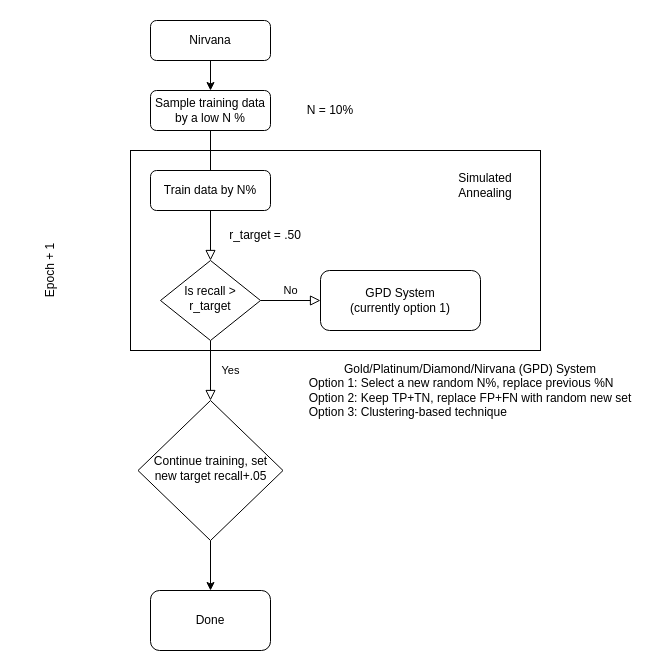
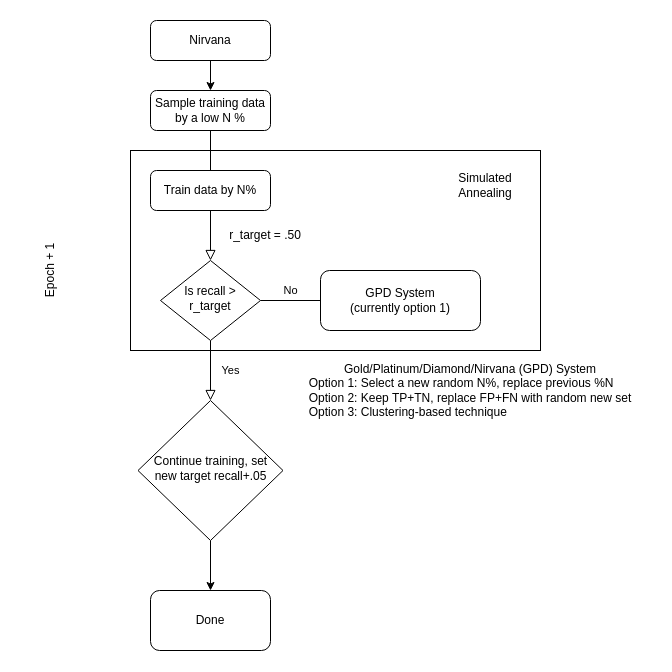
node "N = 10%": removed
edge "Is recall > r_target" -> "GPD System (currently option 1)": arrowhead block -> none
